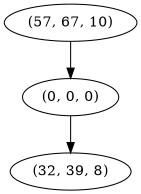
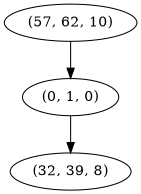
node "(57, 67, 10)": label "(57, 67, 10)" -> "(57, 62, 10)"
node "(0, 0, 0)": label "(0, 0, 0)" -> "(0, 1, 0)"
